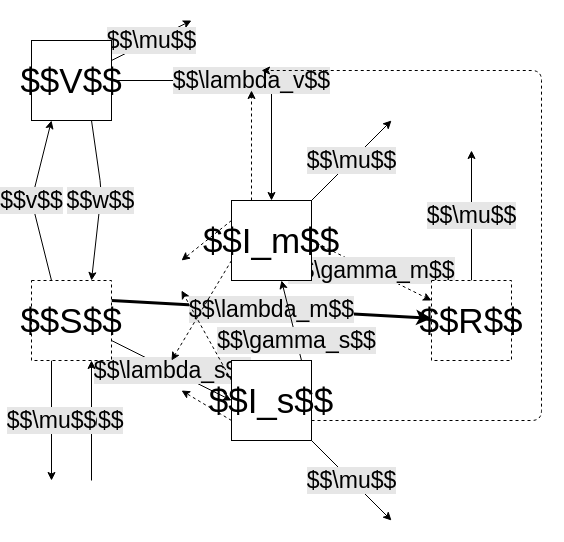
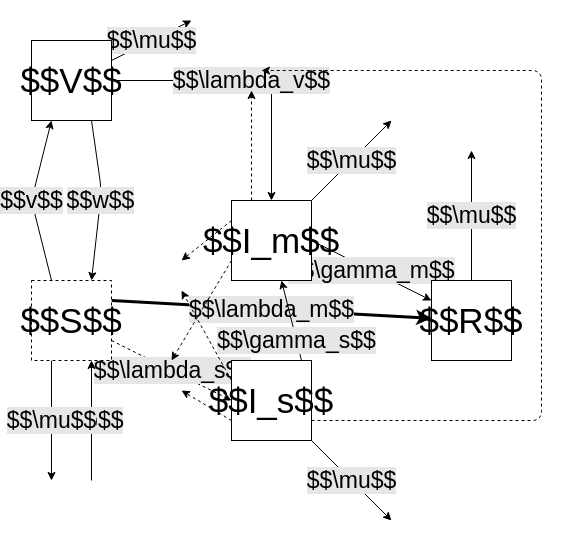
edge "$$I_m$$" -> "$$R$$": style dashed -> solid
node "$$R$$": style dashed -> solid
edge "$$S$$" -> "$$I_s$$": style solid -> dashed
